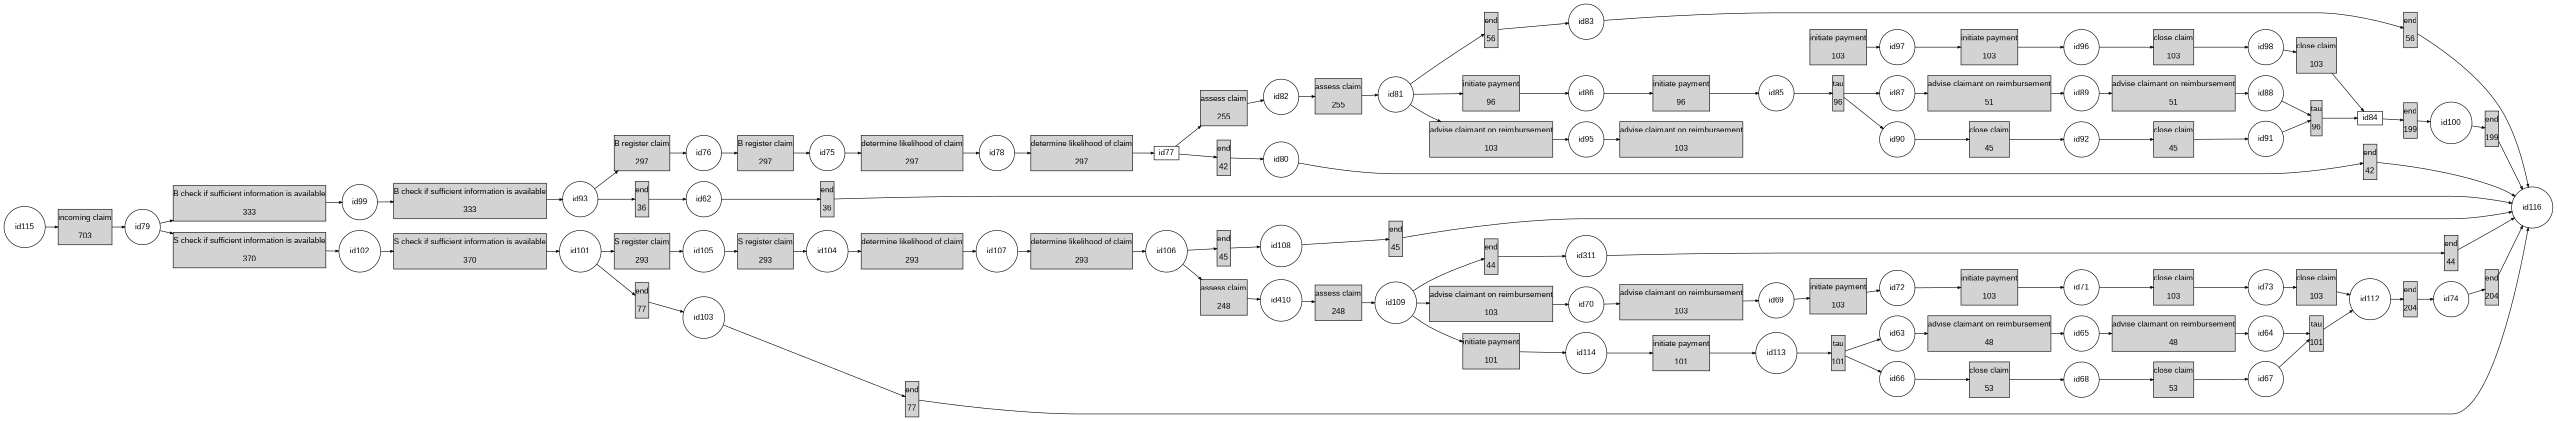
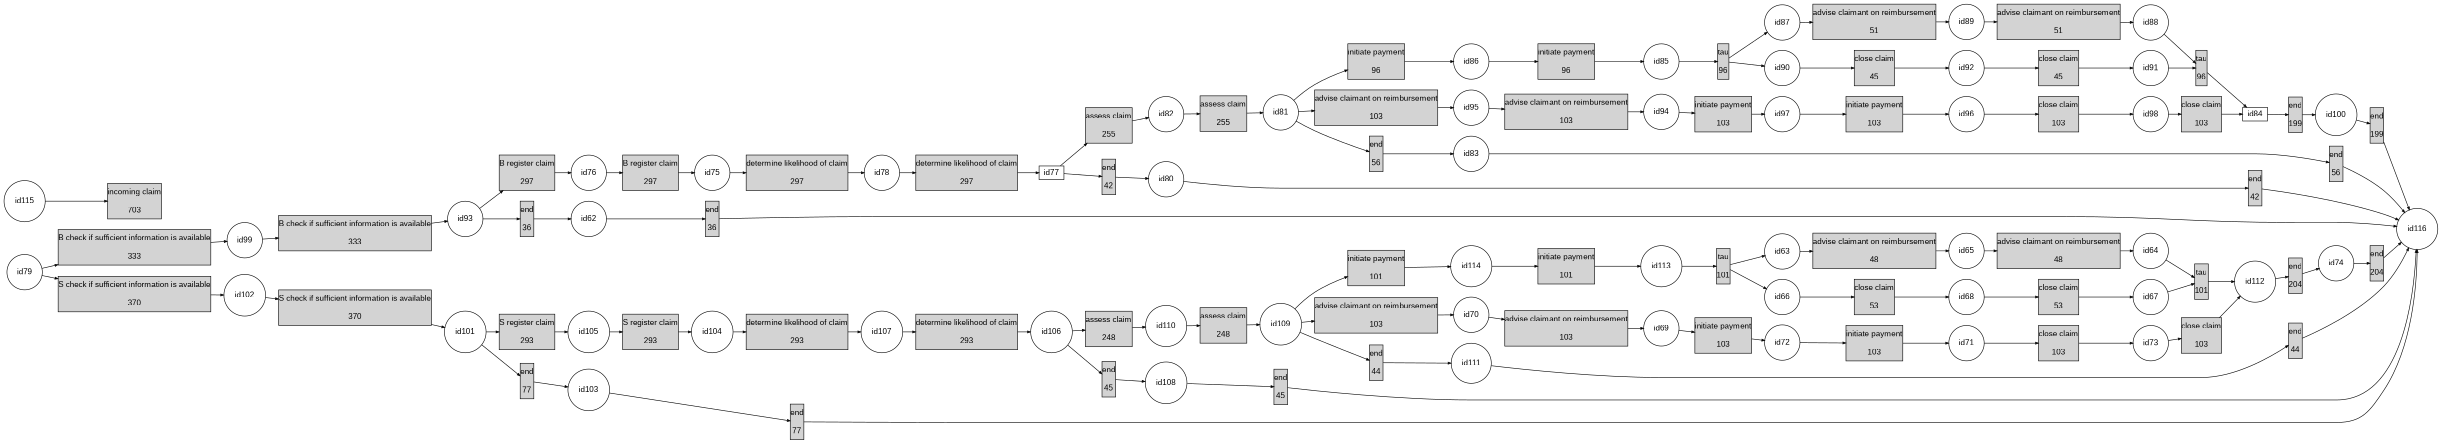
node "id94": added
edge "incoming claim 703" -> "id79": removed
node "id311": label "id311" -> "id111"
node "id410": label "id410" -> "id110"
